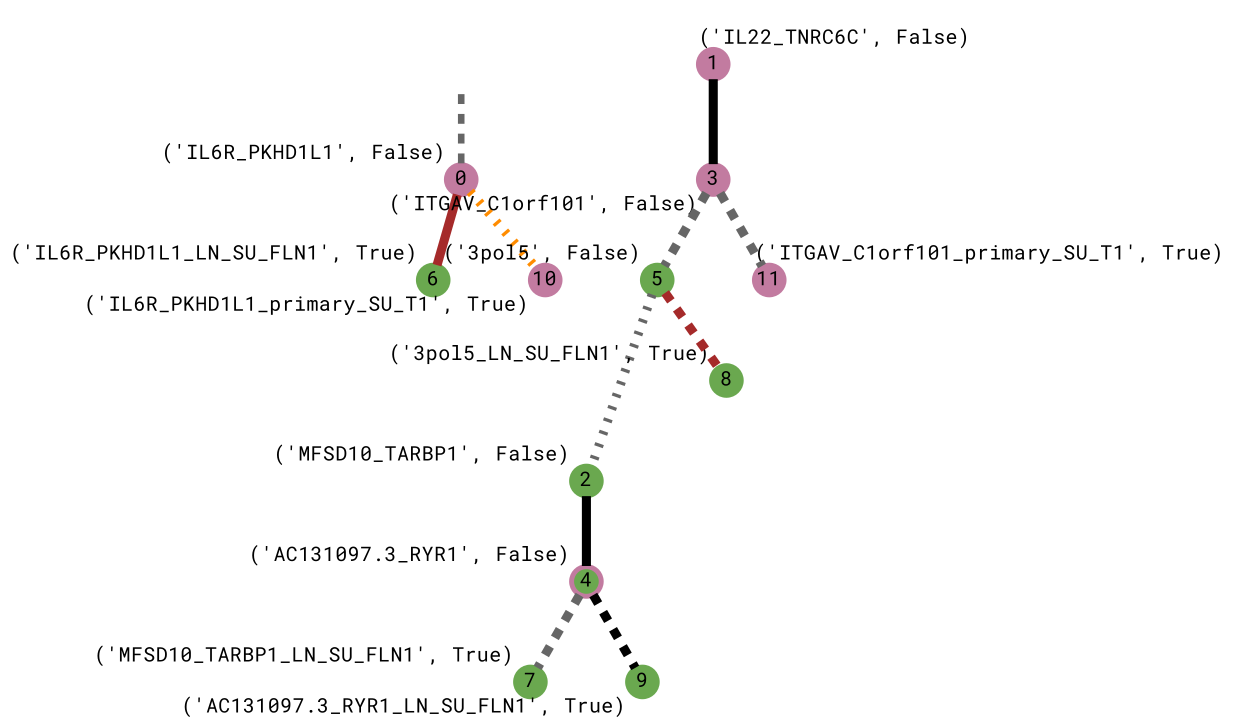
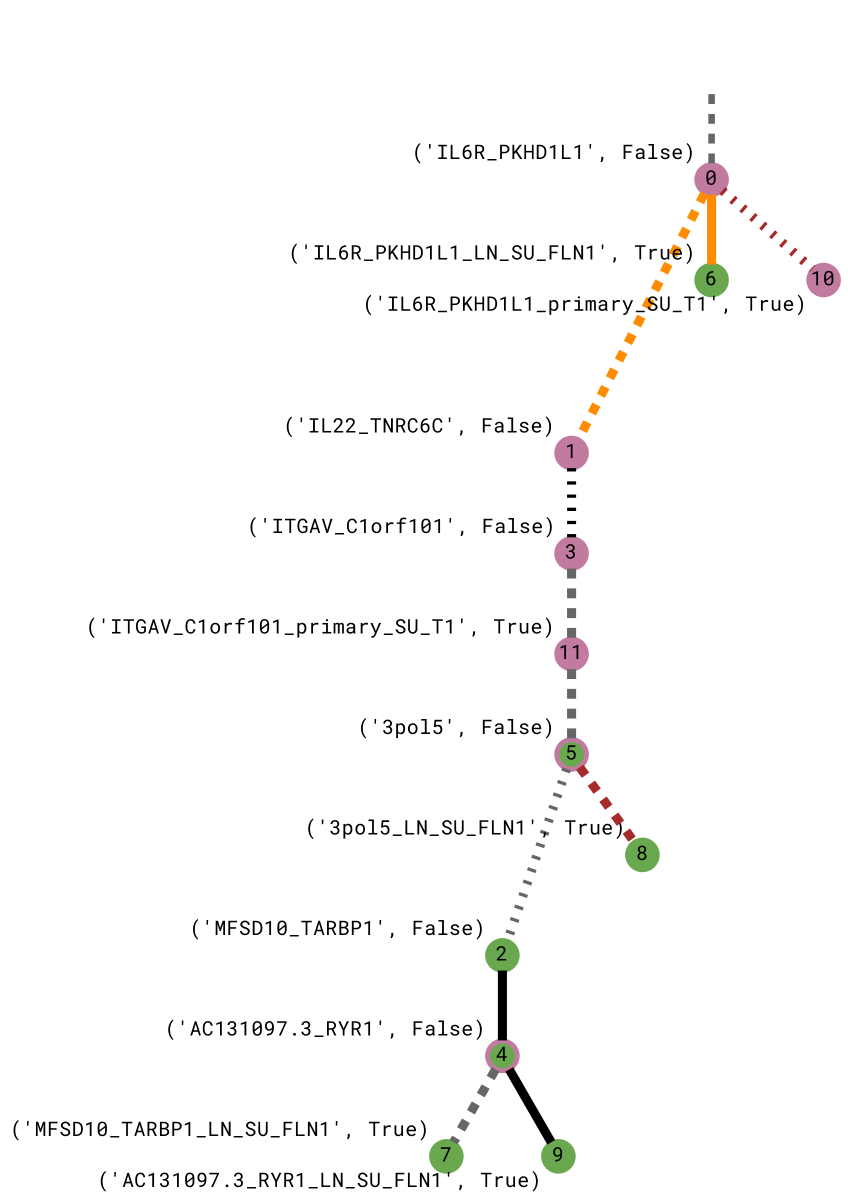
edge "1 ('IL22_TNRC6C', False)" -> "3 ('ITGAV_C1orf101', False)": style solid -> dotted
edge "0 ('IL6R_PKHD1L1', False)" -> "10 ('IL6R_PKHD1L1_primary_SU_T1', True)": color darkorange -> brown
edge "0 ('IL6R_PKHD1L1', False)" -> "6 ('IL6R_PKHD1L1_LN_SU_FLN1', True)": color brown -> darkorange
edge "3 ('ITGAV_C1orf101', False)" -> "5 ('3pol5', False)": now "11 ('ITGAV_C1orf101_primary_SU_T1', True)" -> "5 ('3pol5', False)"
node "5 ('3pol5', False)": color #6aa84fff -> #c27ba0ff
edge "0 ('IL6R_PKHD1L1', False)" -> "1 ('IL22_TNRC6C', False)": added
edge "4 ('AC131097.3_RYR1', False)" -> "9 ('AC131097.3_RYR1_LN_SU_FLN1', True)": style dashed -> solid
